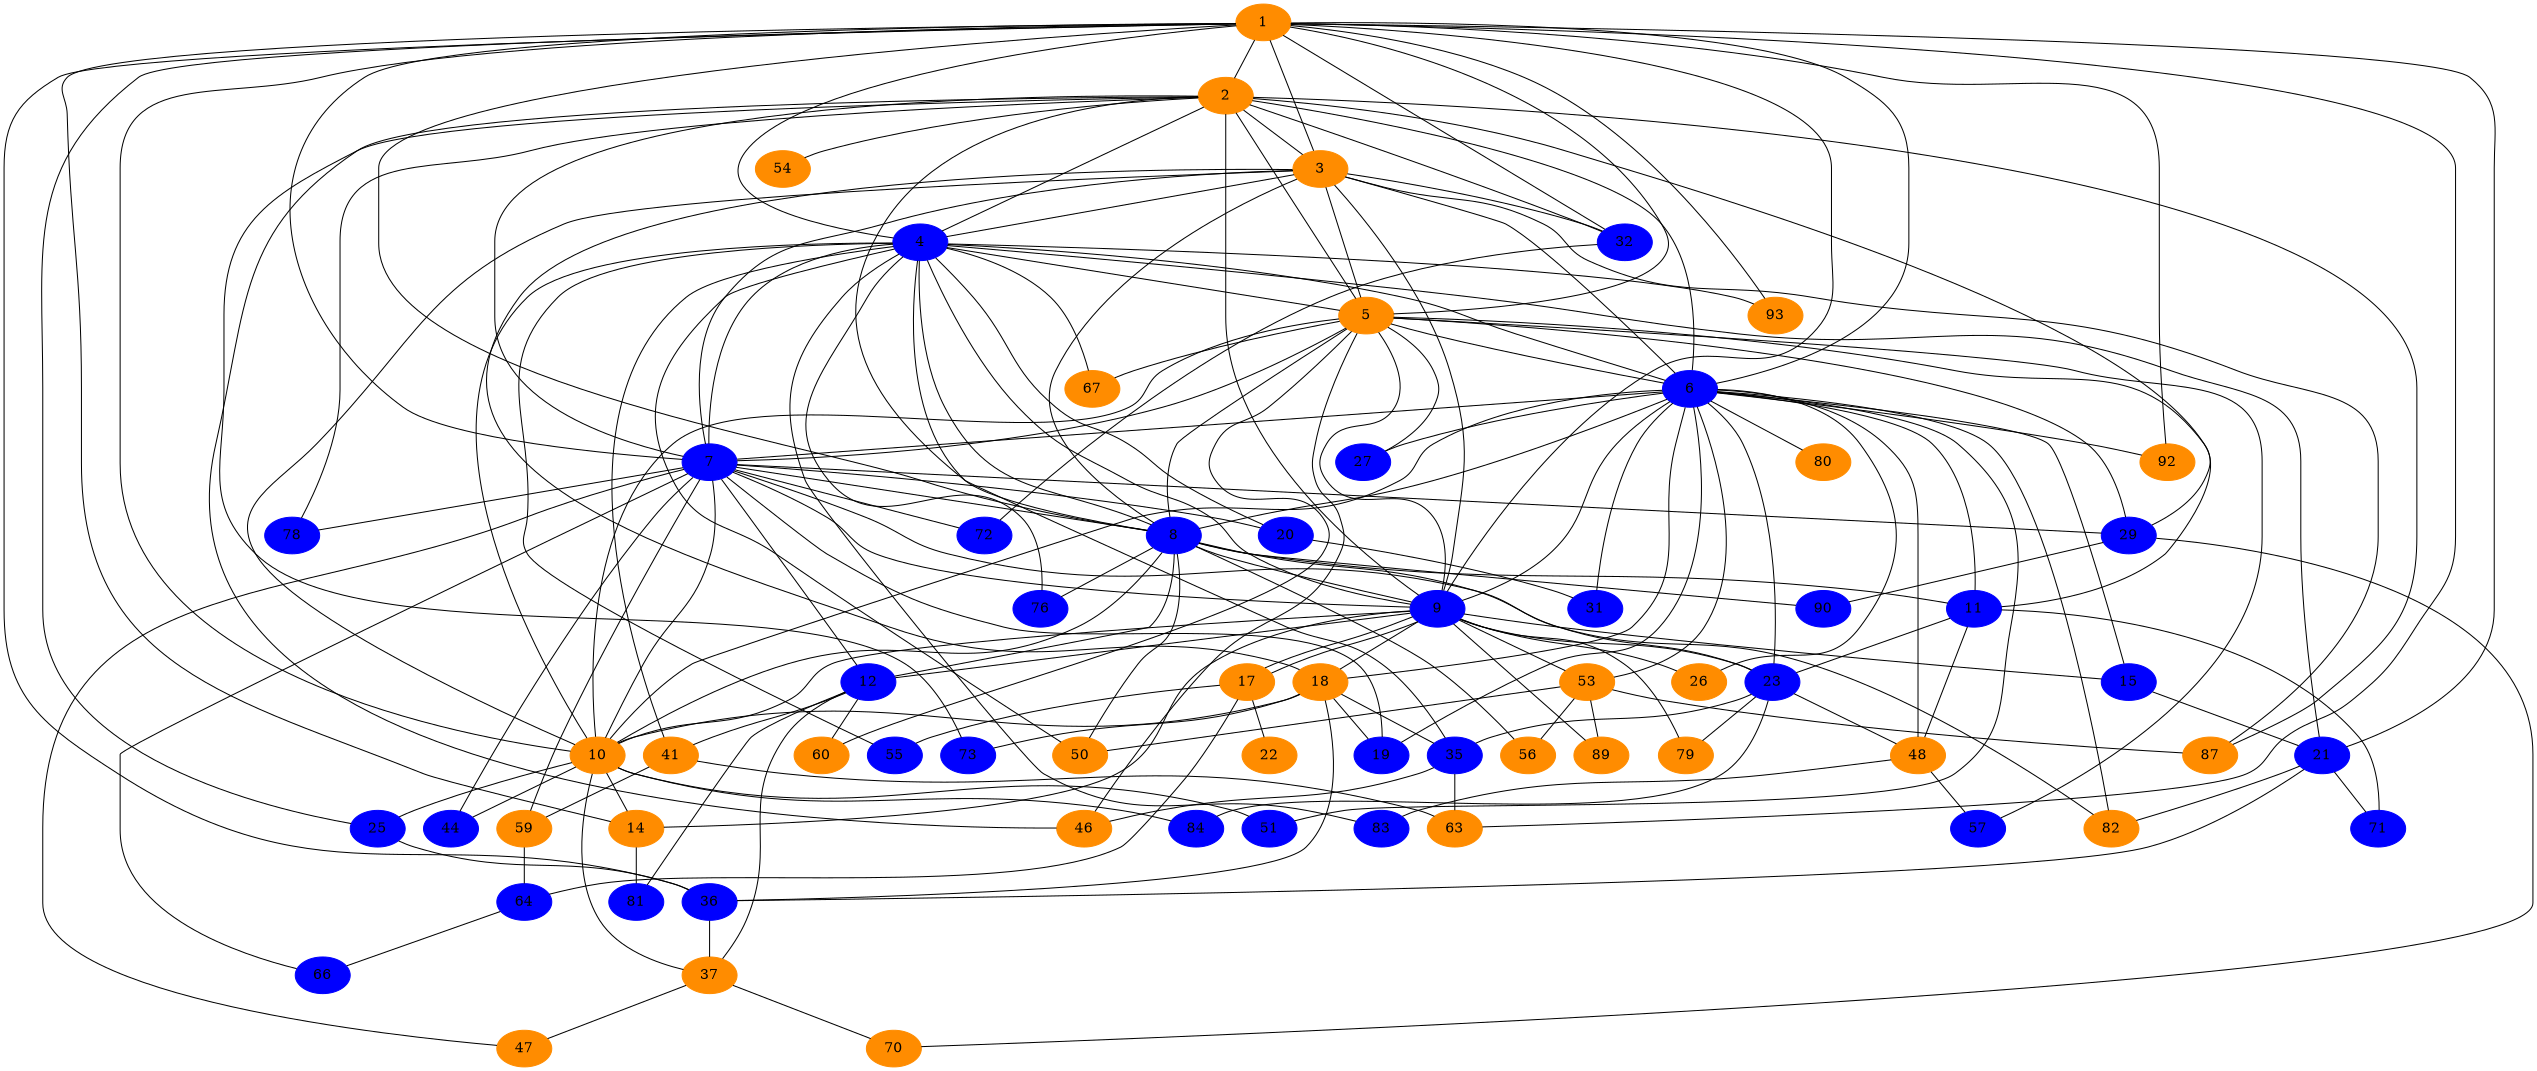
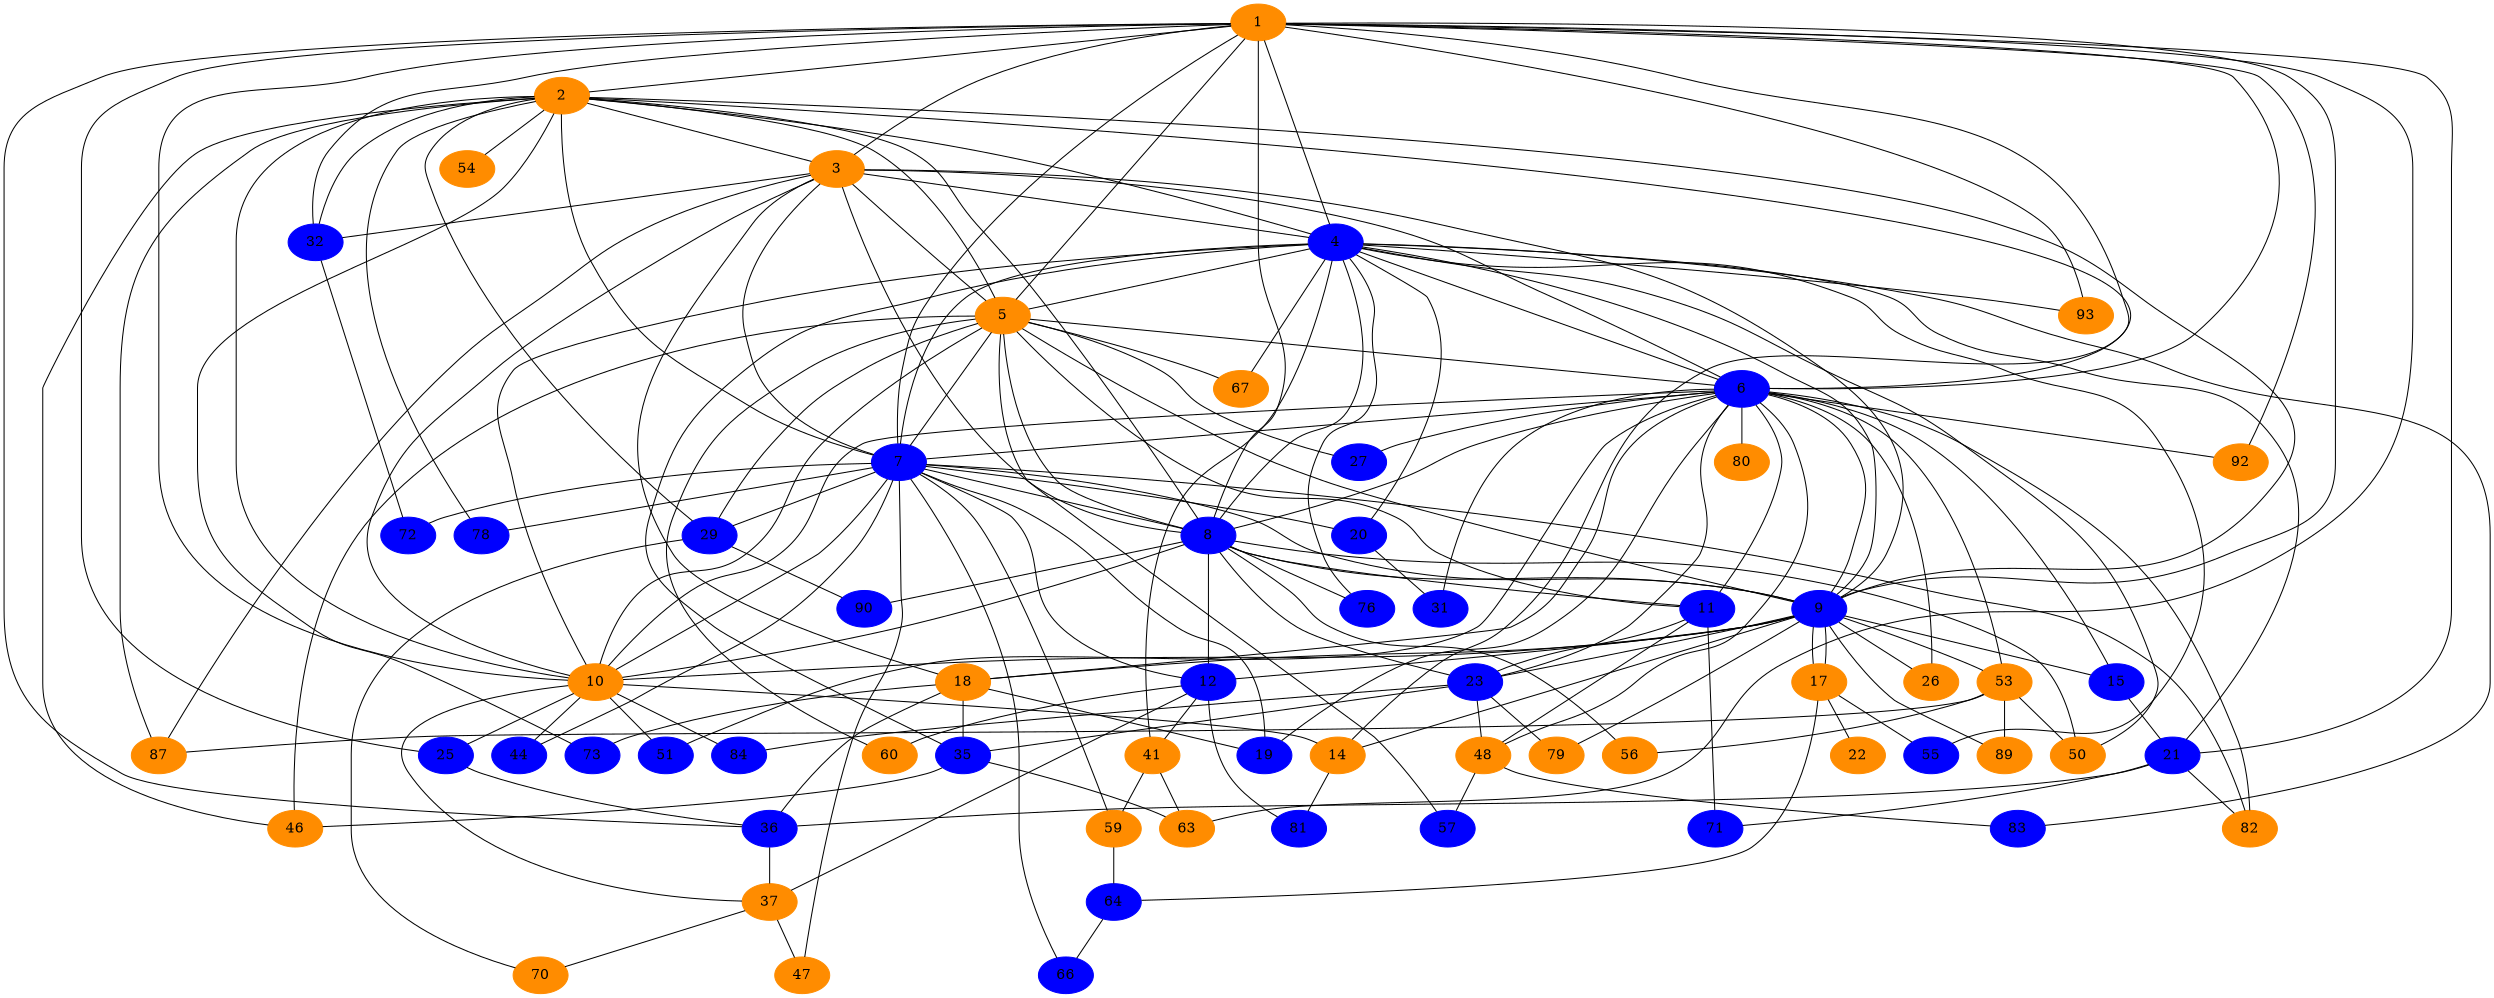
edge "18" -- "10": now "2" -- "10"
